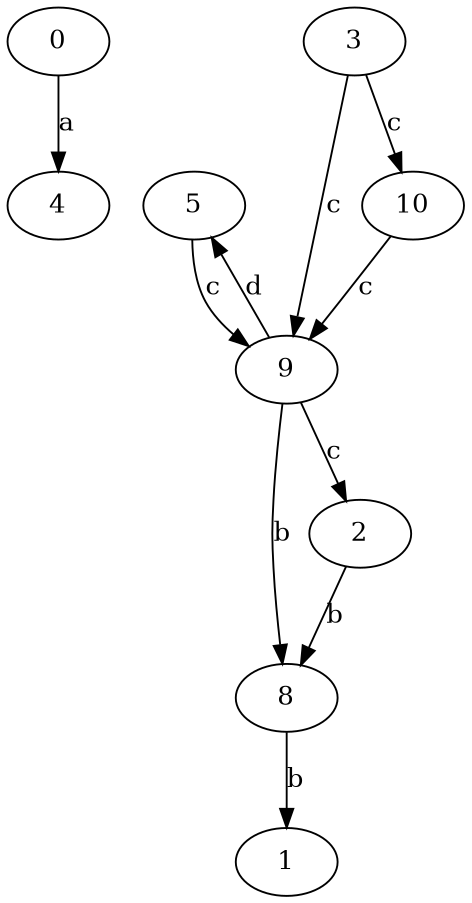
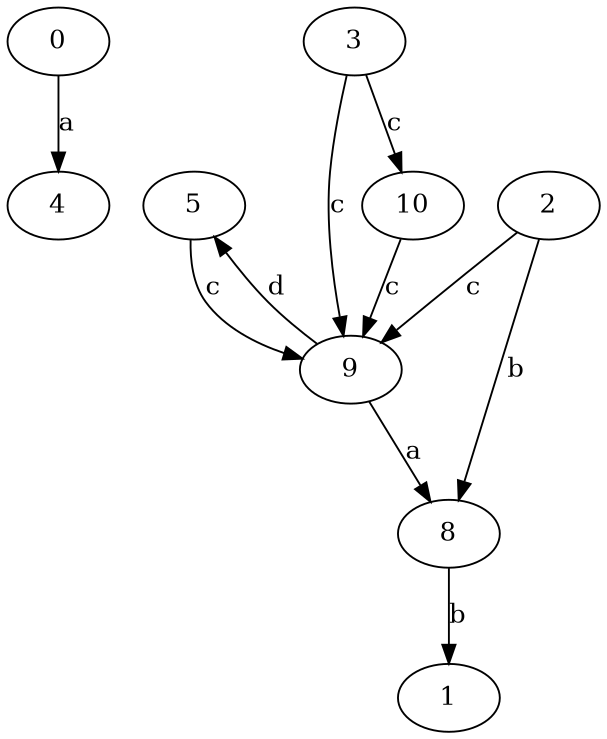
edge "9" -> "2": reversed
edge "9" -> "8": label "b" -> "a"
